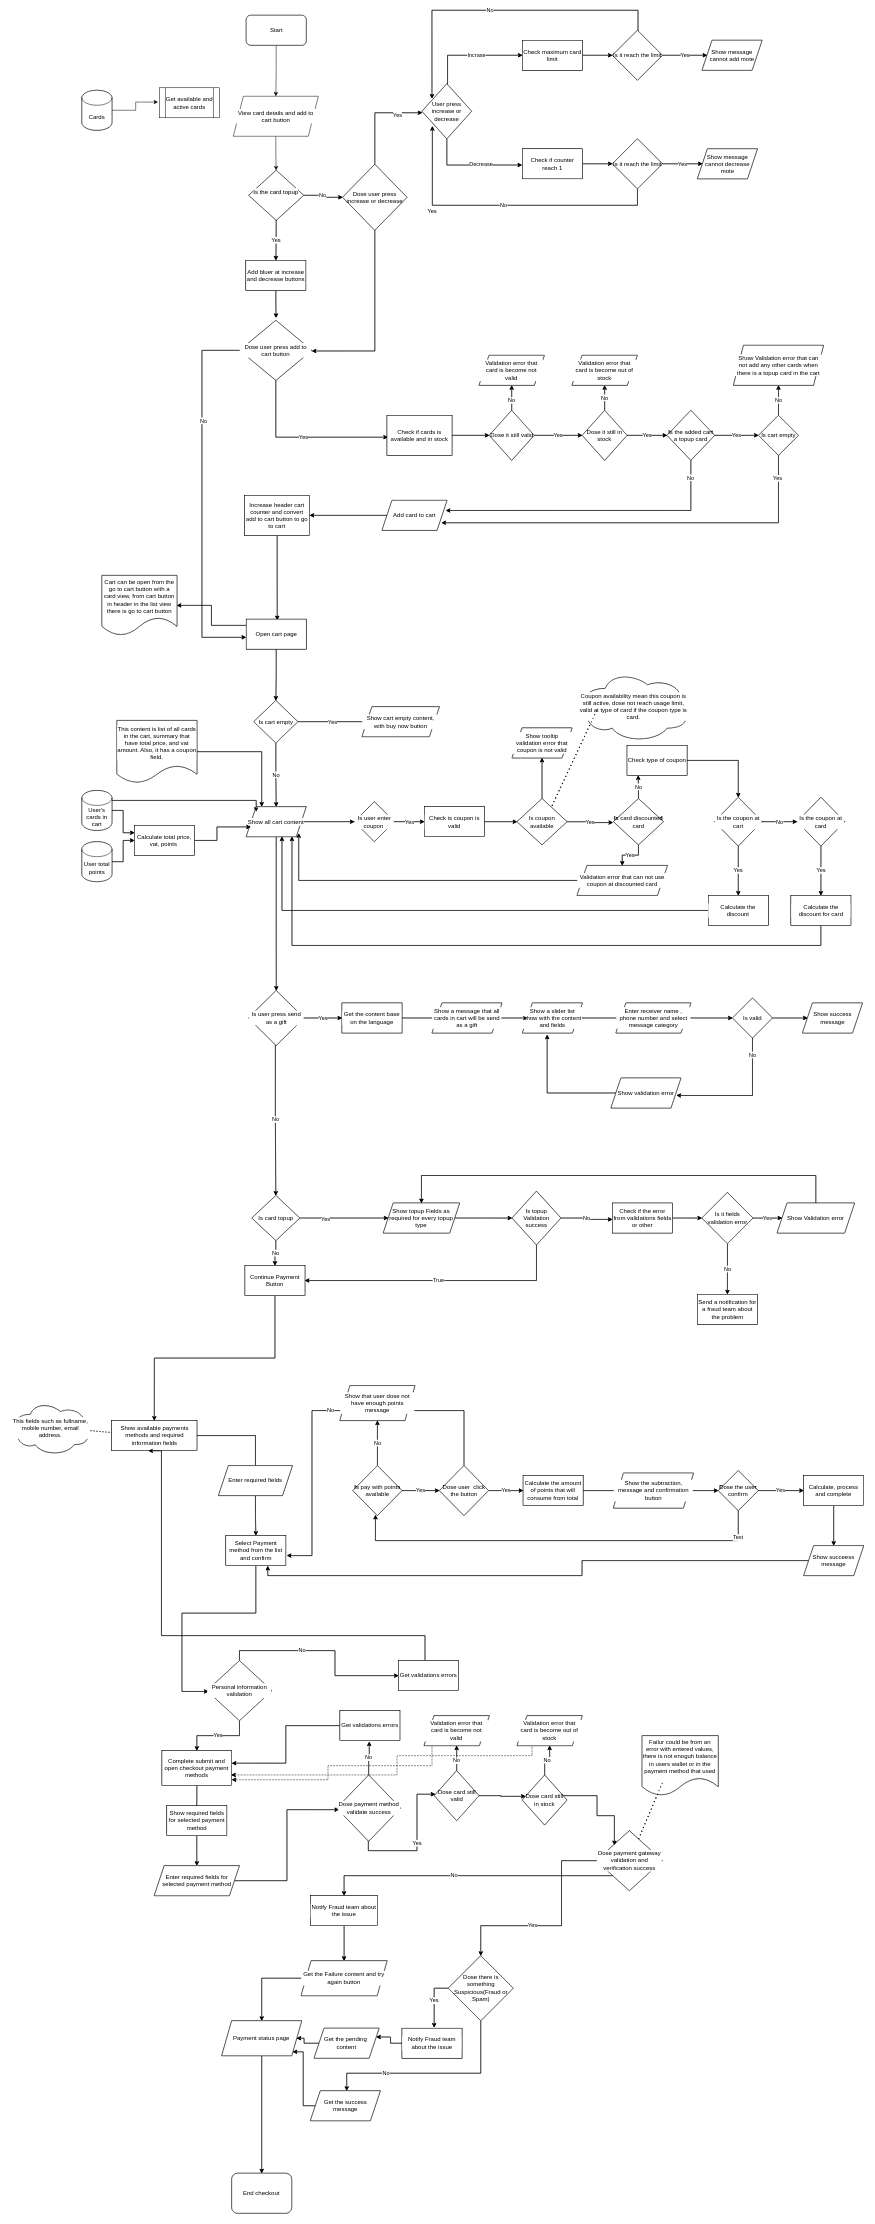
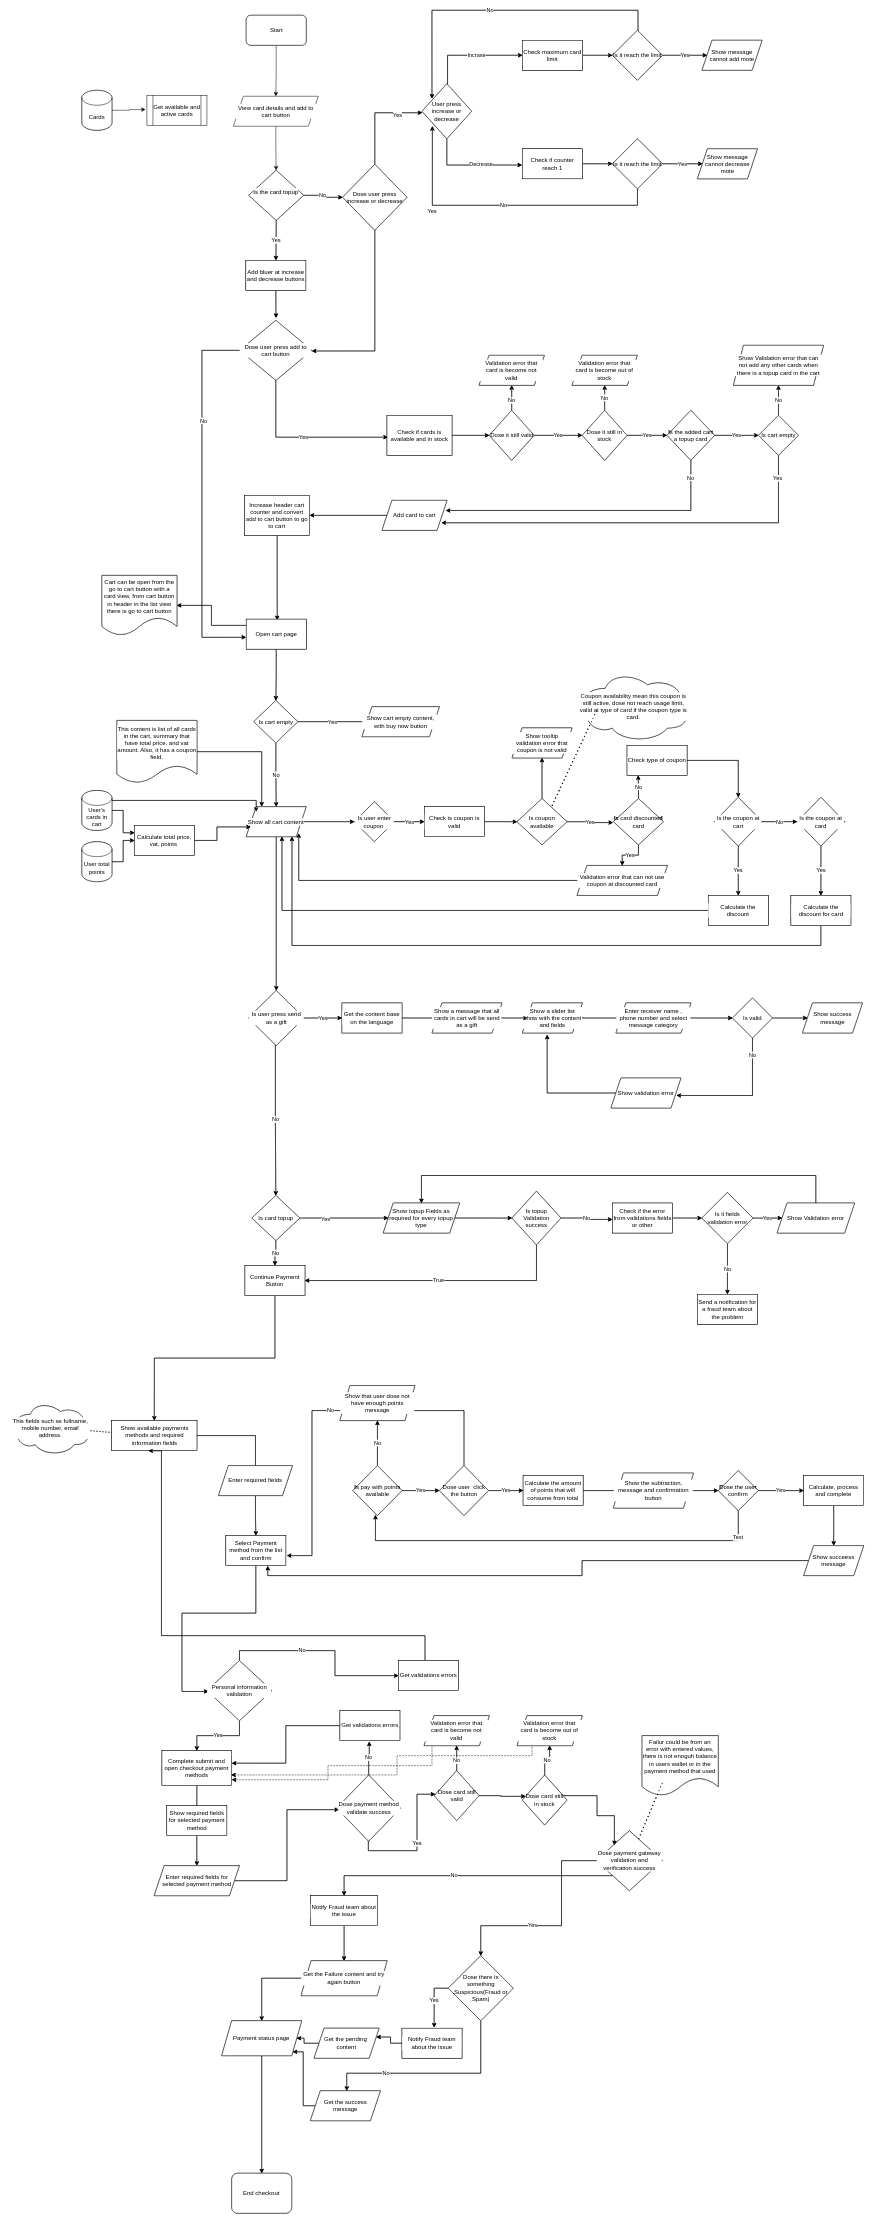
node "Get available and active cards": moved (189, 103) -> (177, 110)
node "View card details and add to cart button": size 85x40 -> 85x30
